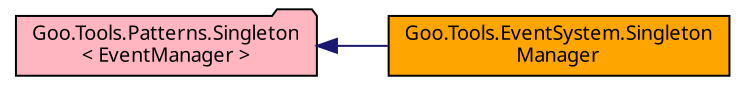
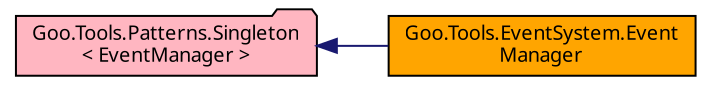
node "Goo.Tools.EventSystem.Singleton Manager": label "Goo.Tools.EventSystem.Singleton Manager" -> "Goo.Tools.EventSystem.Event Manager"
